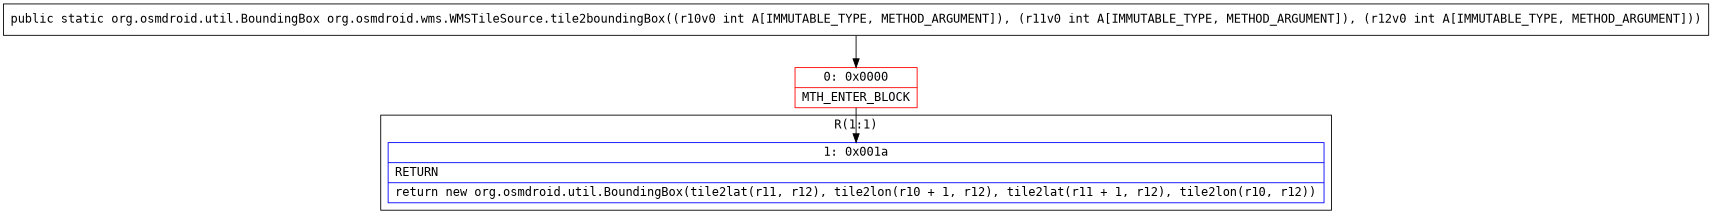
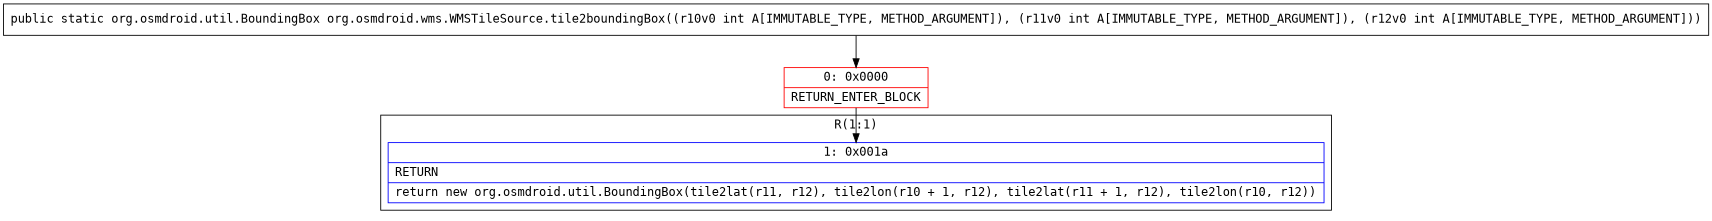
node "0: 0x0000": text "MTH_ENTER_BLOCK" -> "RETURN_ENTER_BLOCK"
